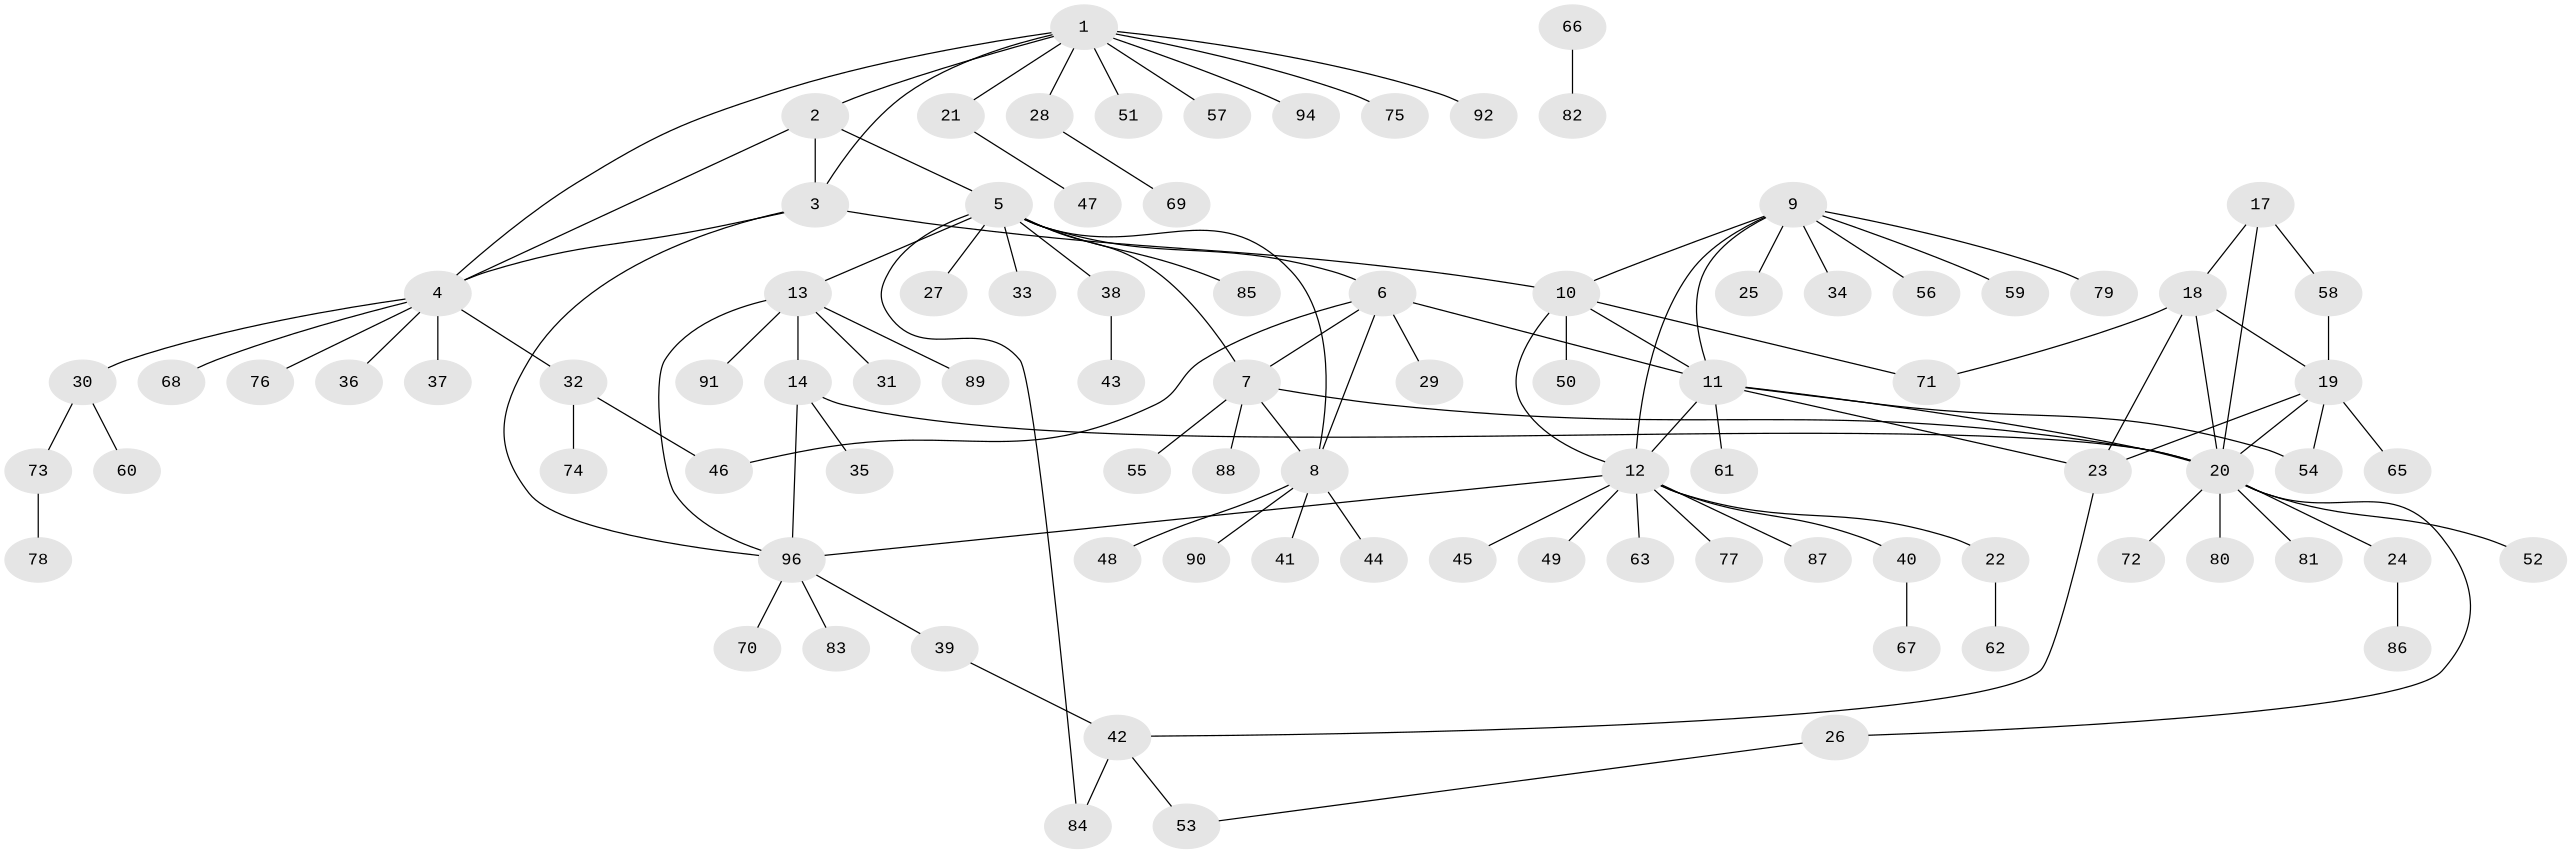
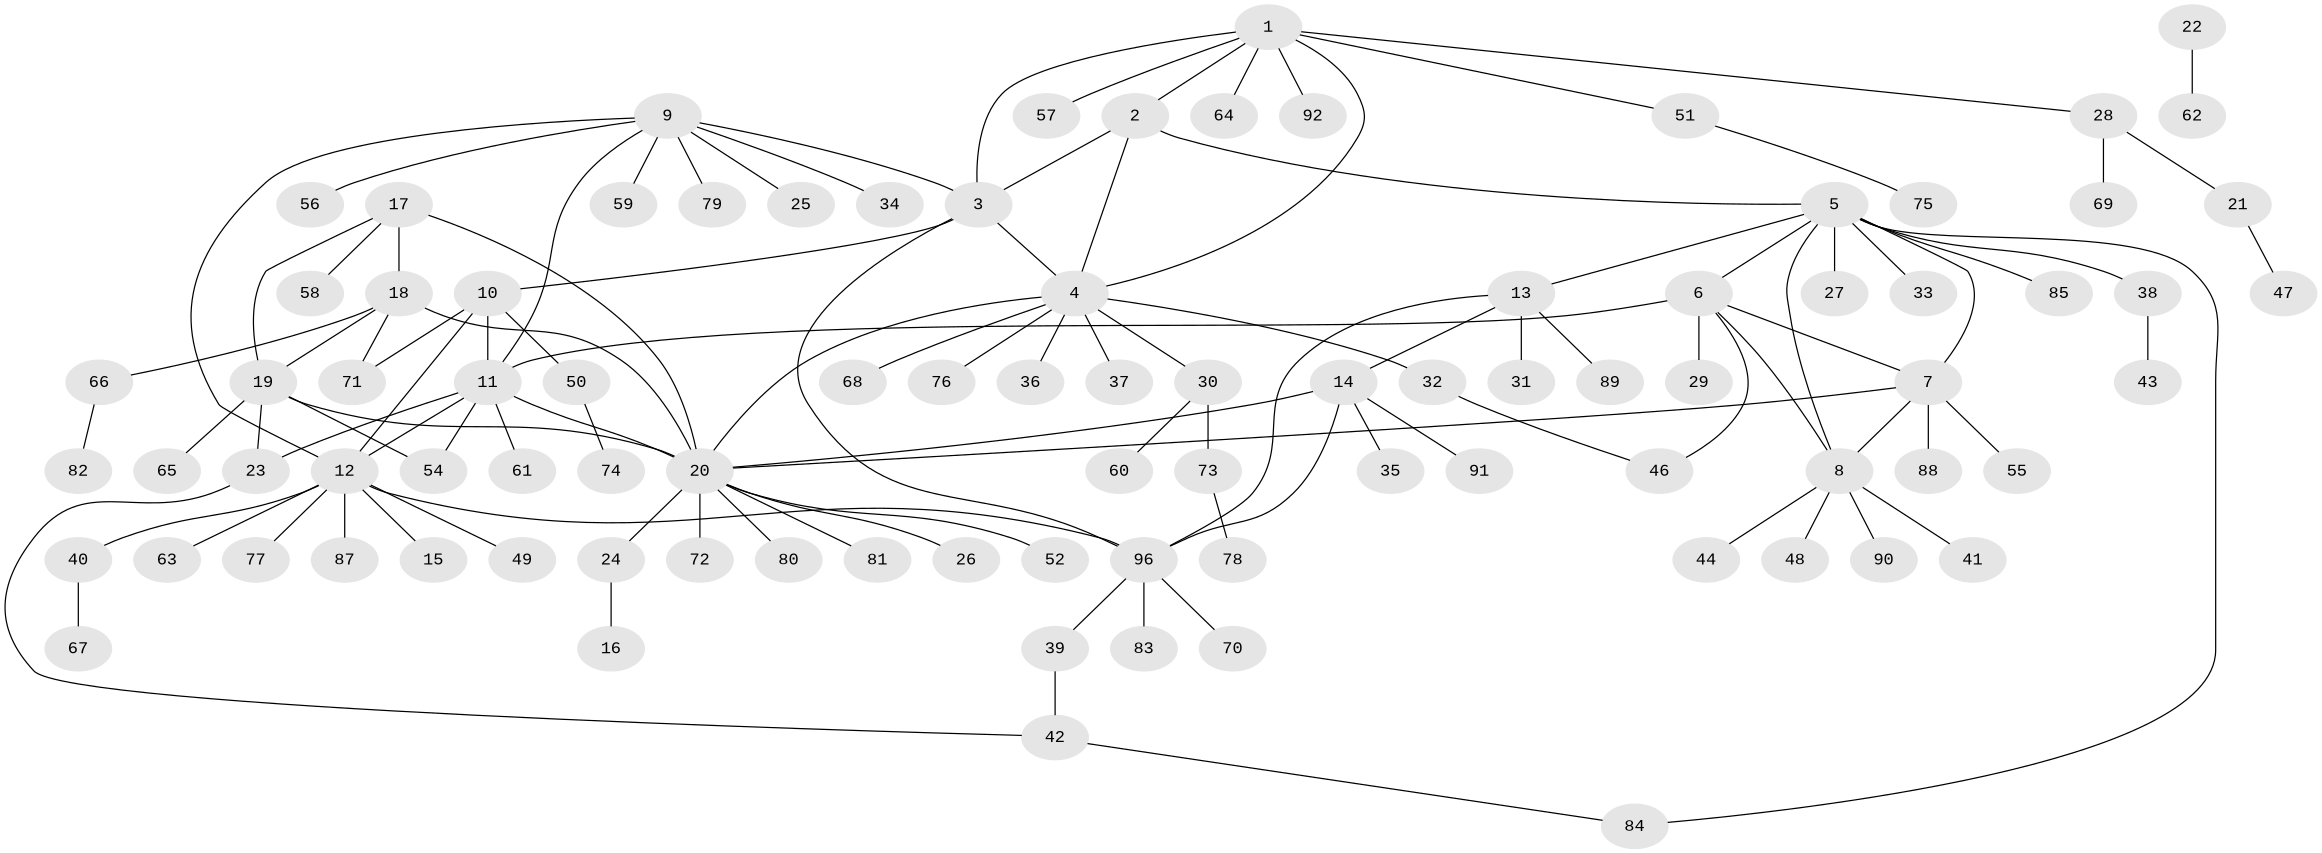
edge "1" -- "75": now "51" -- "75"
edge "1" -- "21": now "28" -- "21"
node "94": label "94" -> "64"
edge "9" -- "10": now "9" -- "3"
edge "4" -- "20": added
edge "13" -- "91": now "14" -- "91"
edge "58" -- "19": now "17" -- "19"
edge "18" -- "23": now "18" -- "66"
edge "32" -- "74": now "50" -- "74"
edge "12" -- "22": removed
node "45": label "45" -> "15"
node "86": label "86" -> "16"
node "53": removed
